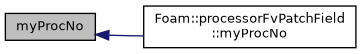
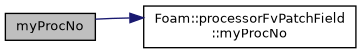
edge "Foam::processorFvPatchField ::myProcNo" -> "myProcNo": reversed
